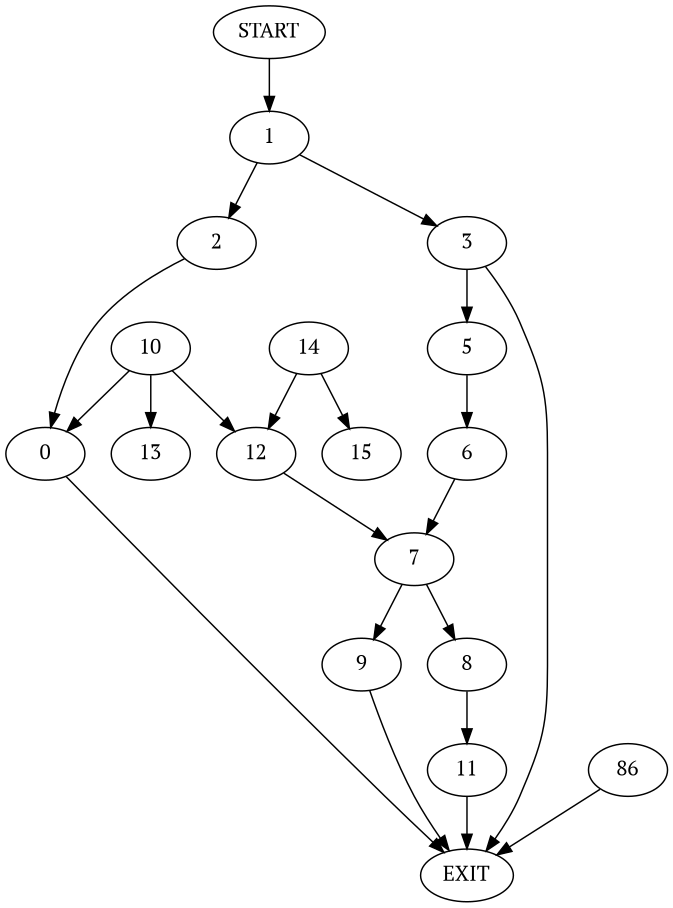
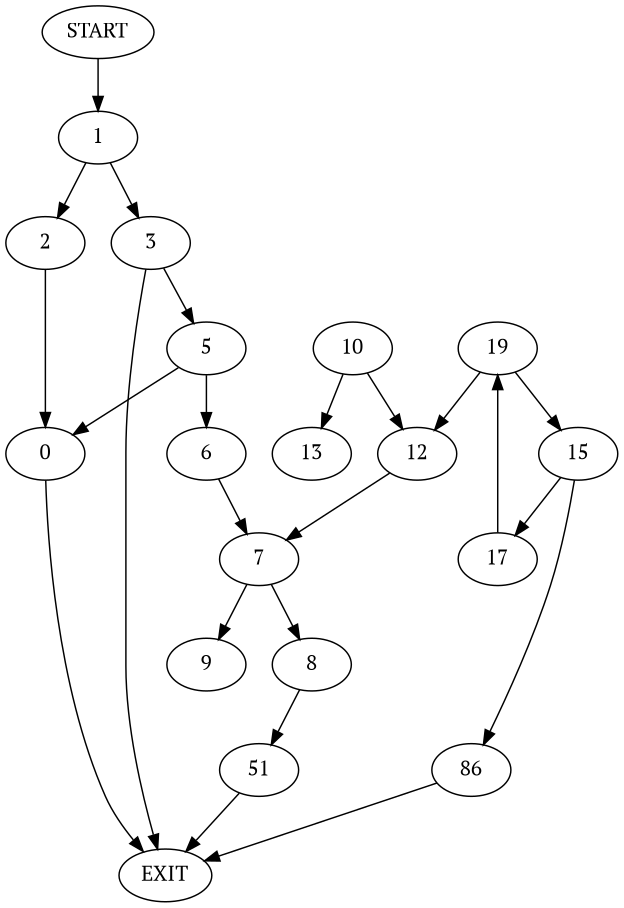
node "14": label "14" -> "19"
edge "10" -> "0": now "5" -> "0"
node "17": added
edge "15" -> "86": added
edge "9" -> "EXIT": removed
node "11": label "11" -> "51"
